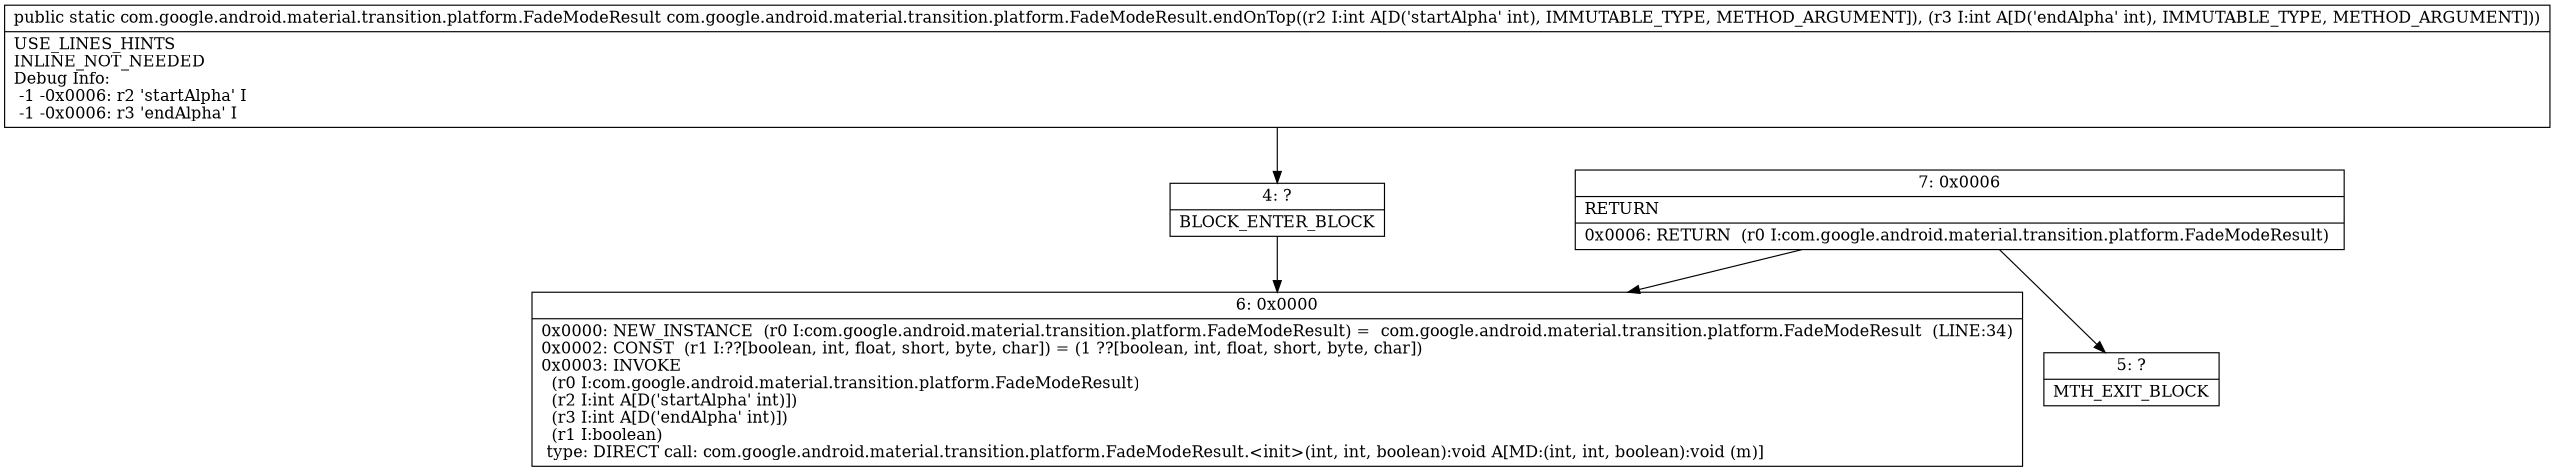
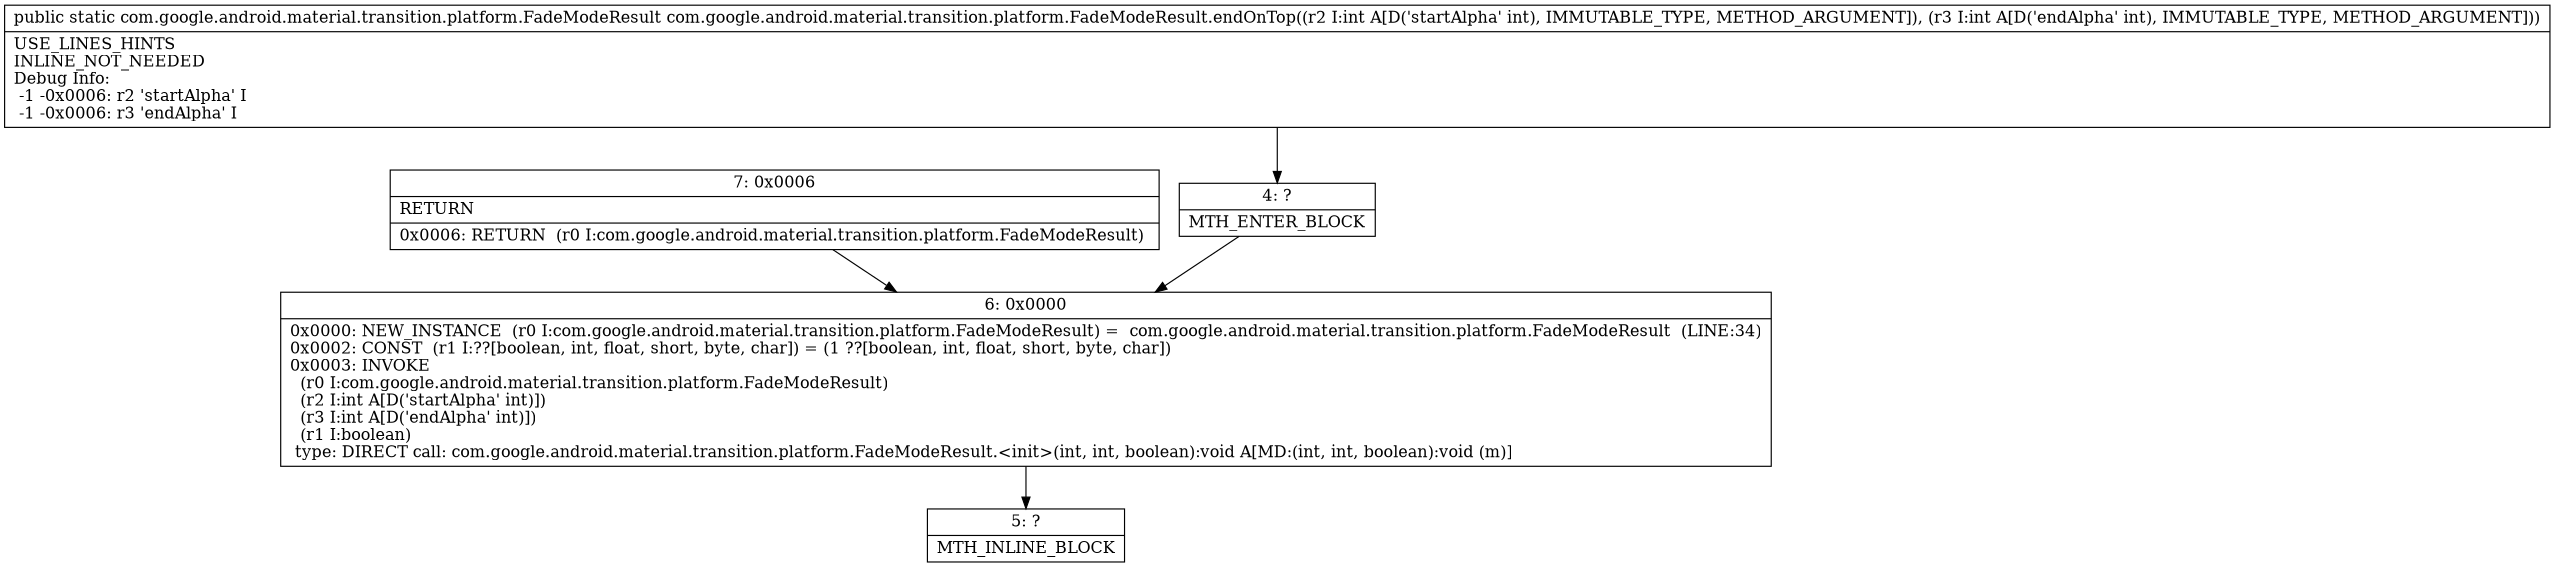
node "4: ?": text "BLOCK_ENTER_BLOCK" -> "MTH_ENTER_BLOCK"
edge "7: 0x0006" -> "5: ?": now "6: 0x0000" -> "5: ?"
node "5: ?": text "MTH_EXIT_BLOCK" -> "MTH_INLINE_BLOCK"
